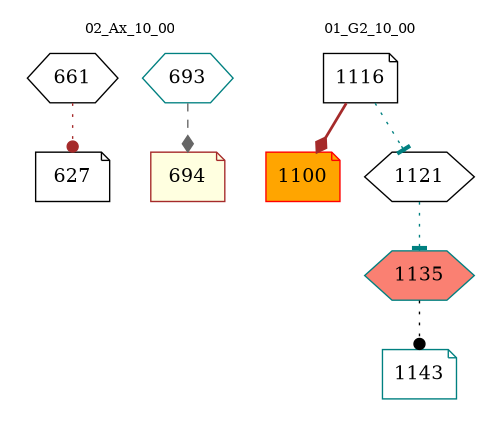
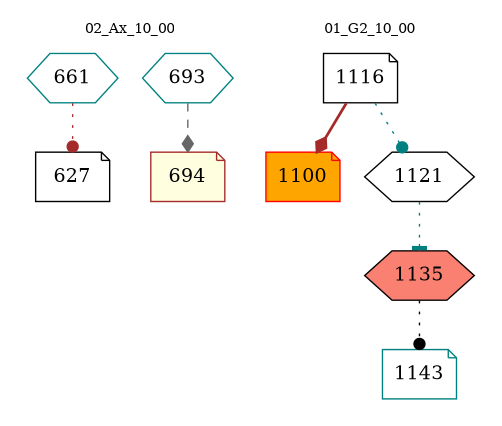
node "661": color black -> teal
edge "1116" -> "1121": arrowhead tee -> dot
node "1135": color teal -> black
